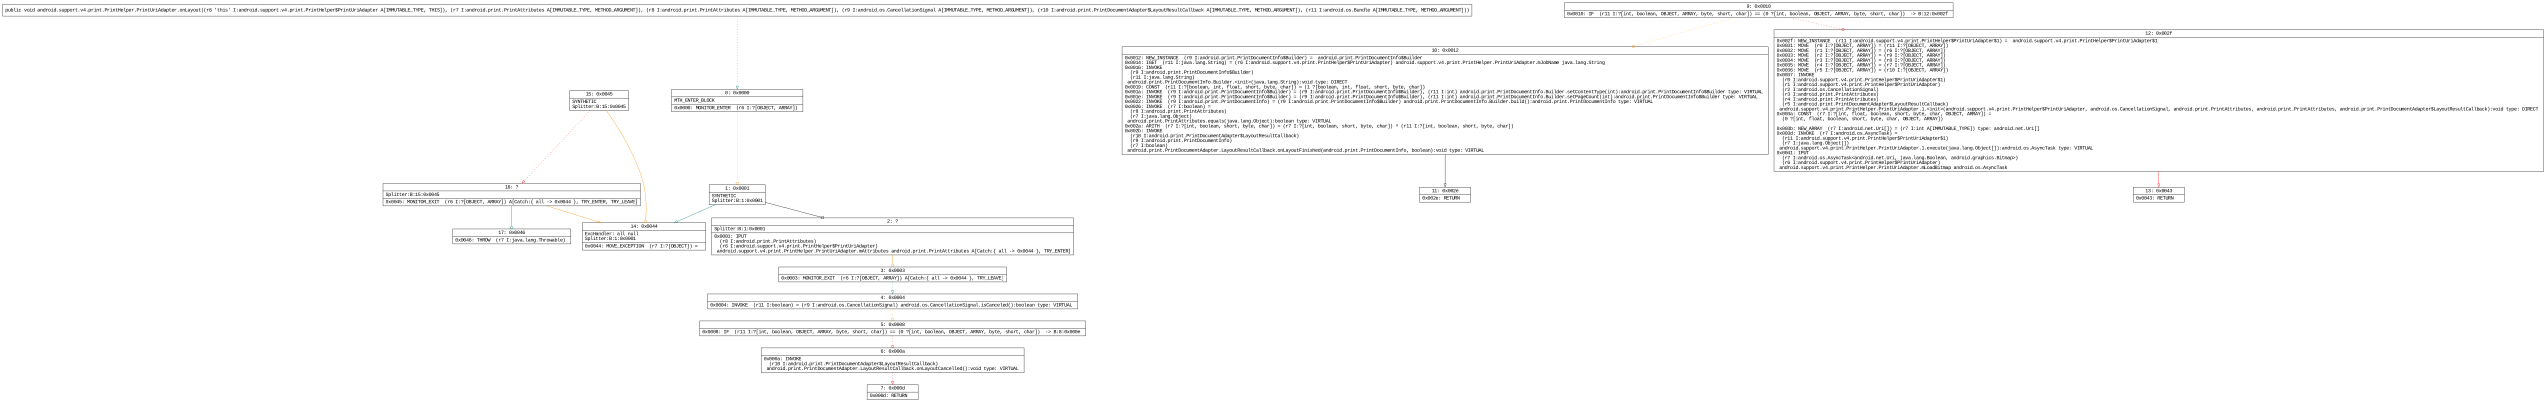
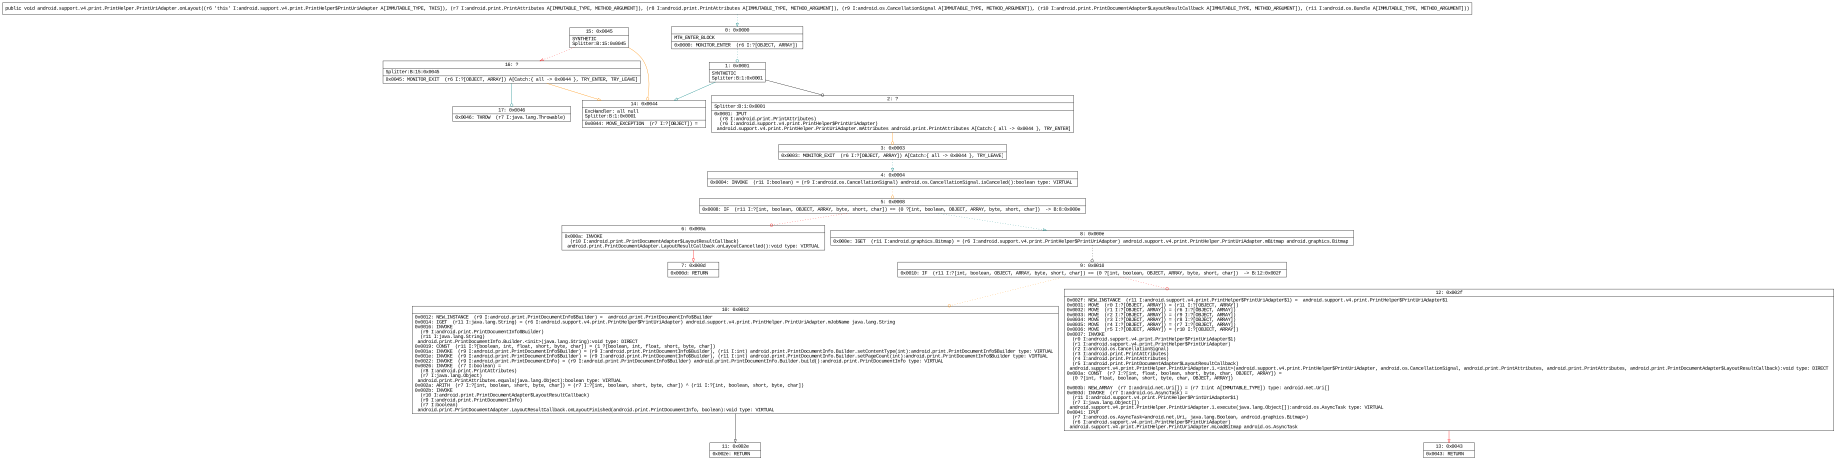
edge "0: 0x0000" -> "1: 0x0001": color darkorange -> teal
node "8: 0x000e": added
edge "6: 0x000a" -> "7: 0x000d": style dotted -> solid
